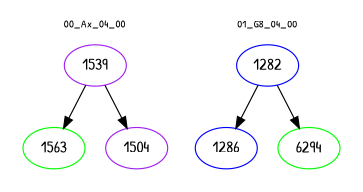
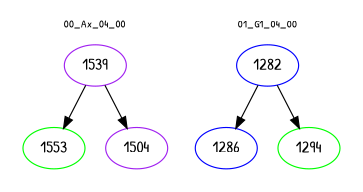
cluster "01_G8_04_00": label "01_G8_04_00" -> "01_G1_04_00"
node "1563": label "1563" -> "1553"
node "6294": label "6294" -> "1294"
